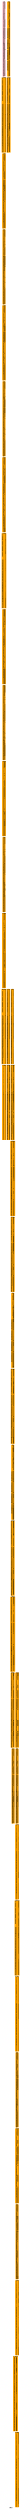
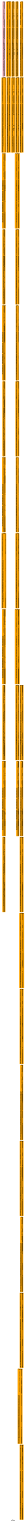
node "[12] @DoorClose": removed
